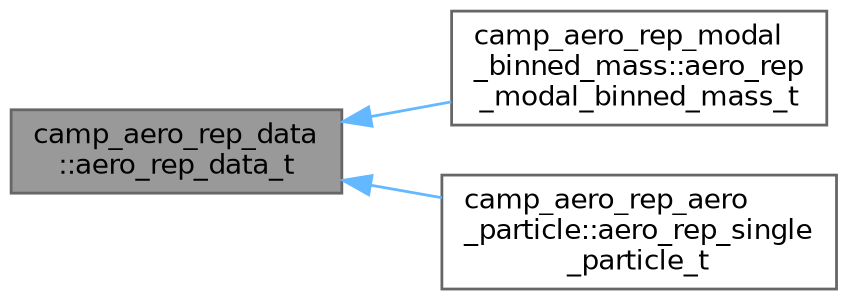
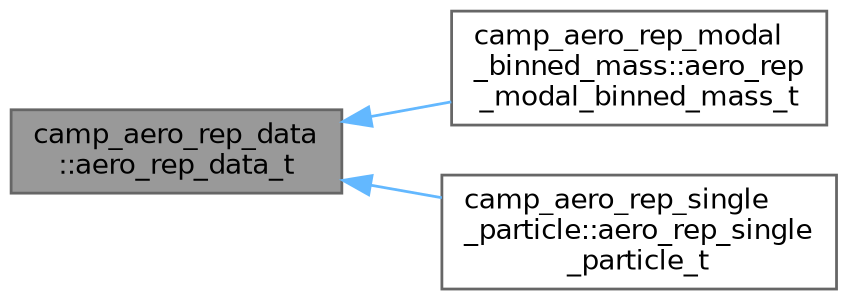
node "camp_aero_rep_aero _particle::aero_rep_single _particle_t": label "camp_aero_rep_aero _particle::aero_rep_single _particle_t" -> "camp_aero_rep_single _particle::aero_rep_single _particle_t"
